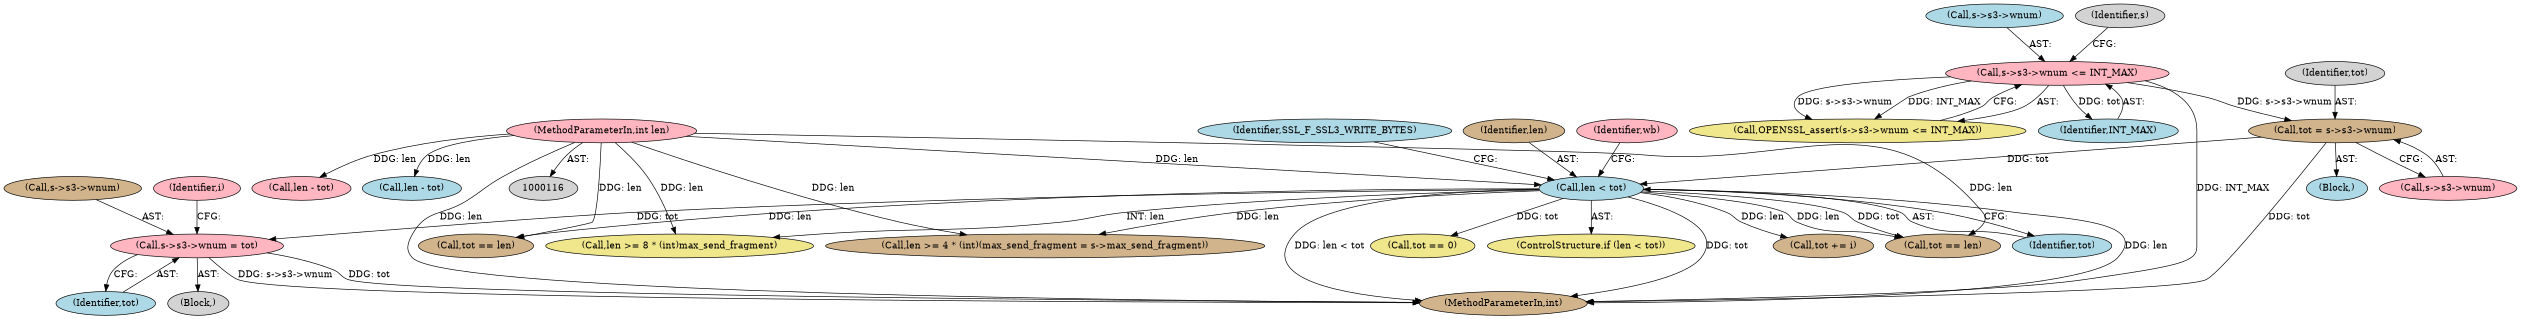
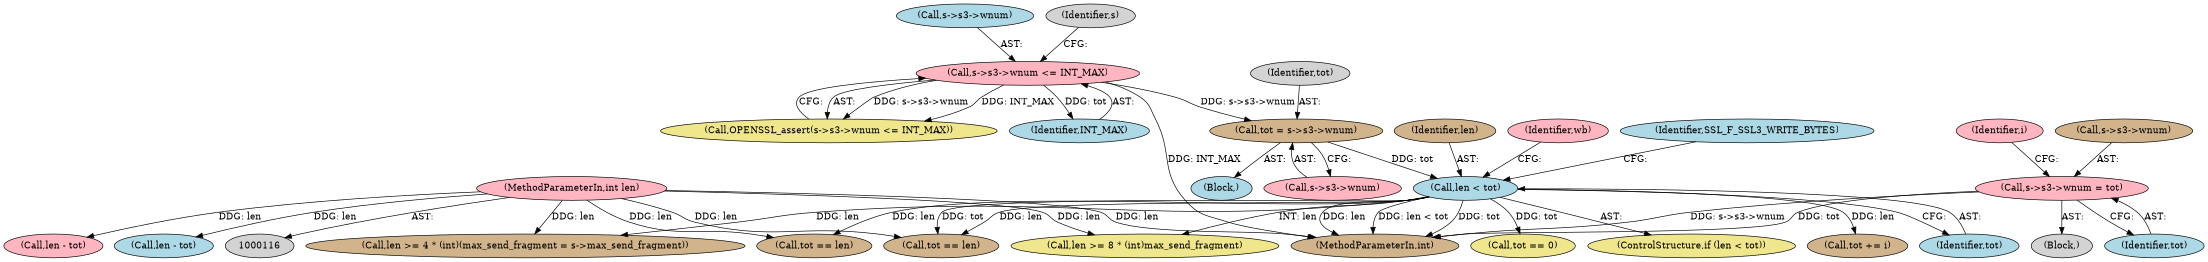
edge "(MethodParameterIn,int len)" -> "(Call,len < tot)": removed, label "DDG: len"
edge "(Call,len < tot)" -> "(Call,s->s3->wnum = tot)": removed, label "DDG: tot"
edge "(Call,tot = s->s3->wnum)" -> "(MethodParameterIn,int)": removed, label "DDG: tot"
